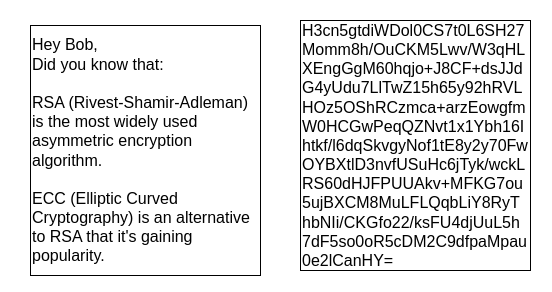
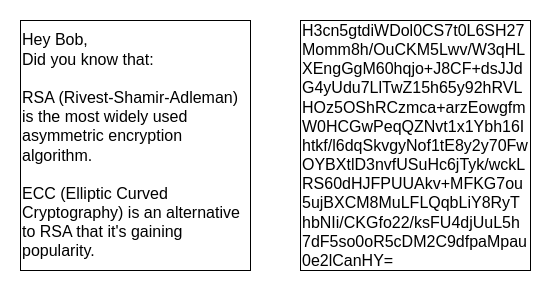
node "Hey Bob, Did you know that: RSA (Rivest-Shamir-Adleman) is the most widely used asymmetric encryption algorithm. ECC (Elliptic Curved Cryptography) is an alternative to RSA that it's gaining popularity.": moved (146, 151) -> (136, 146)
